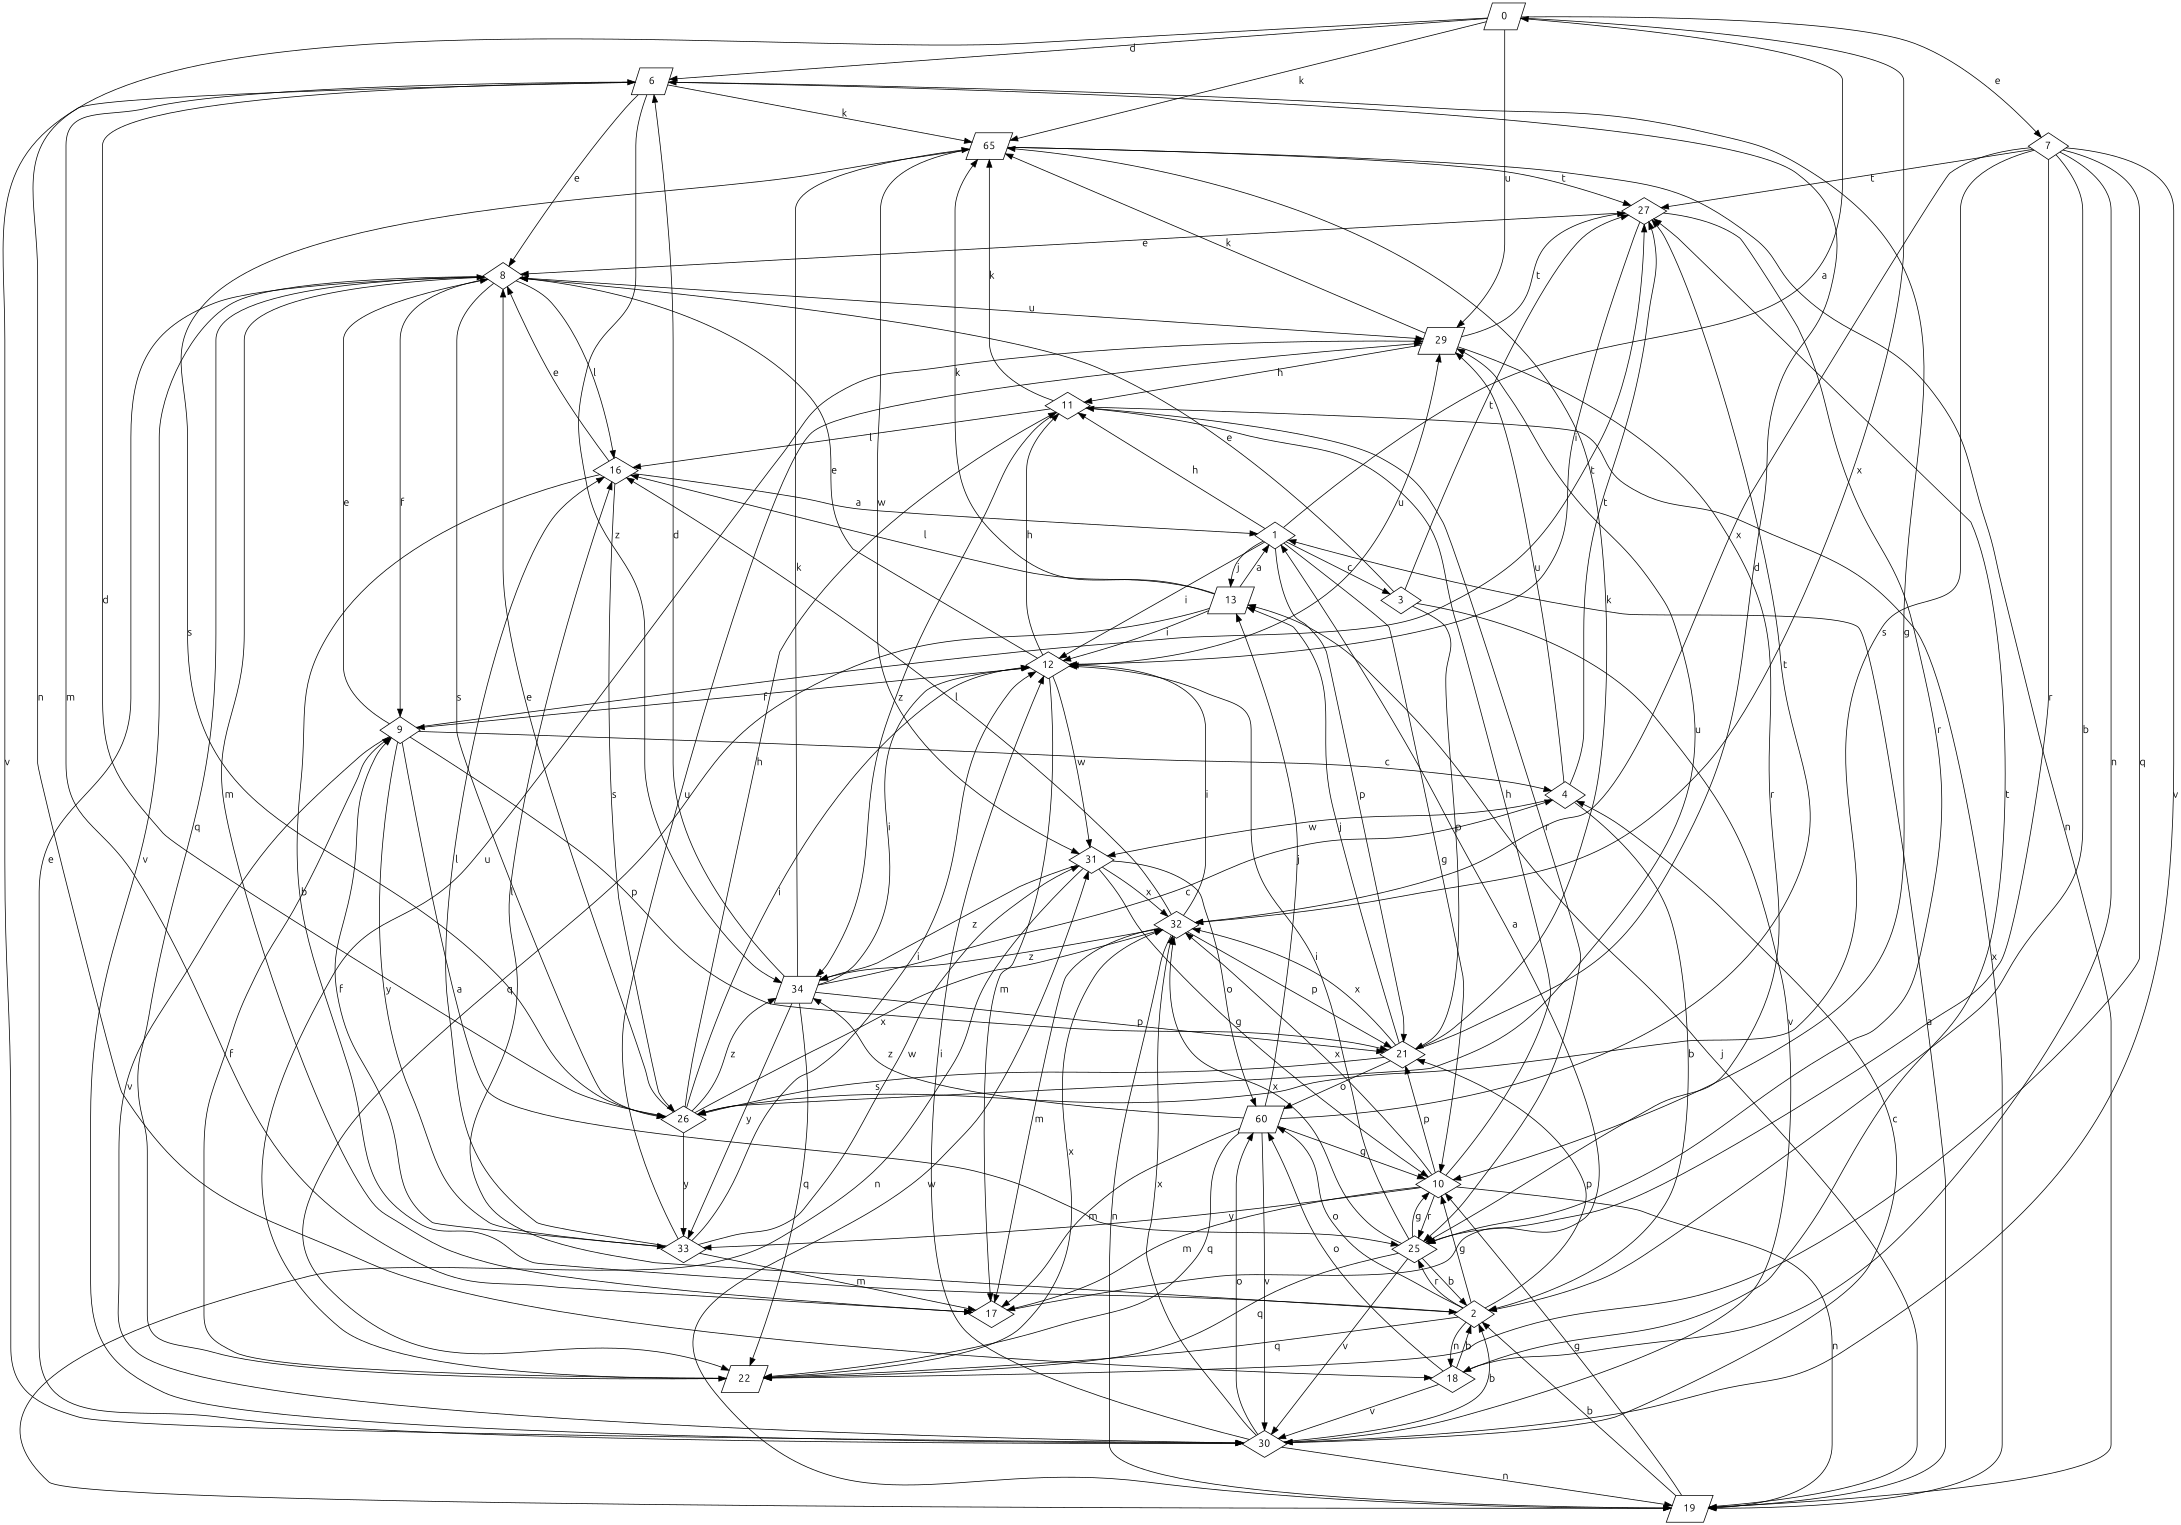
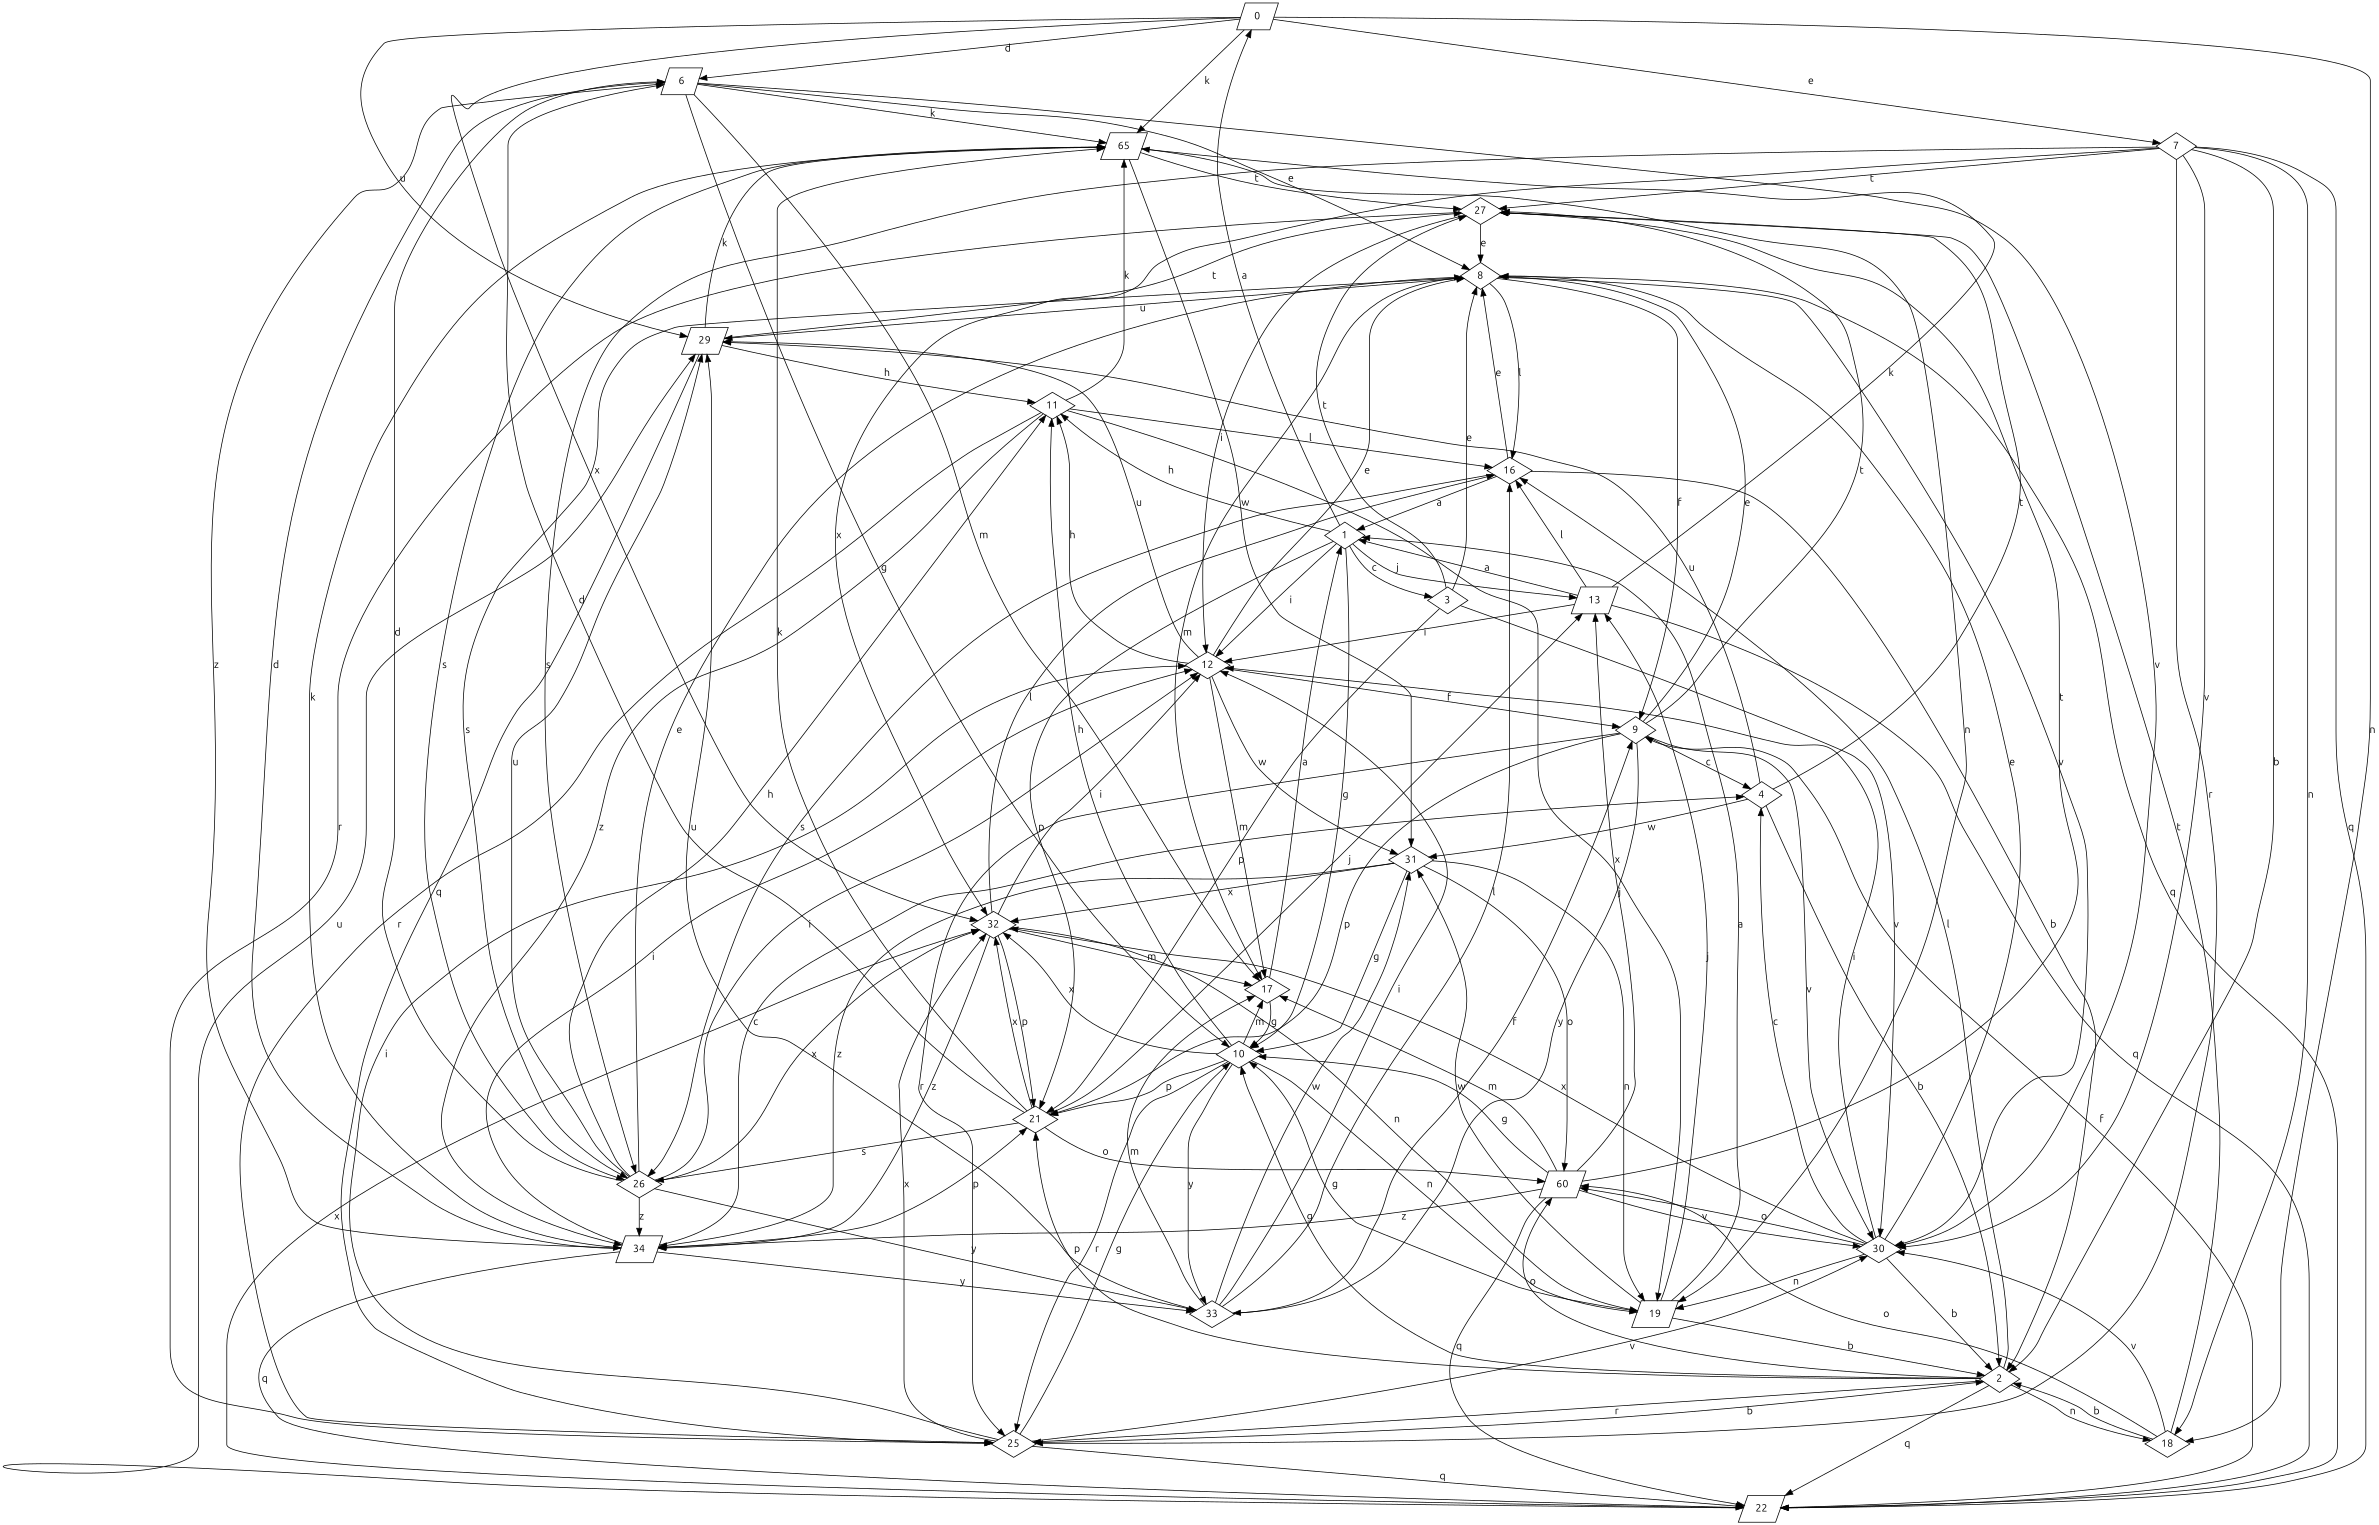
edge "29" -> "25": label "r" -> "q"
edge "9" -> "25": label "a" -> "r"
edge "17" -> "10": added, label "g"
